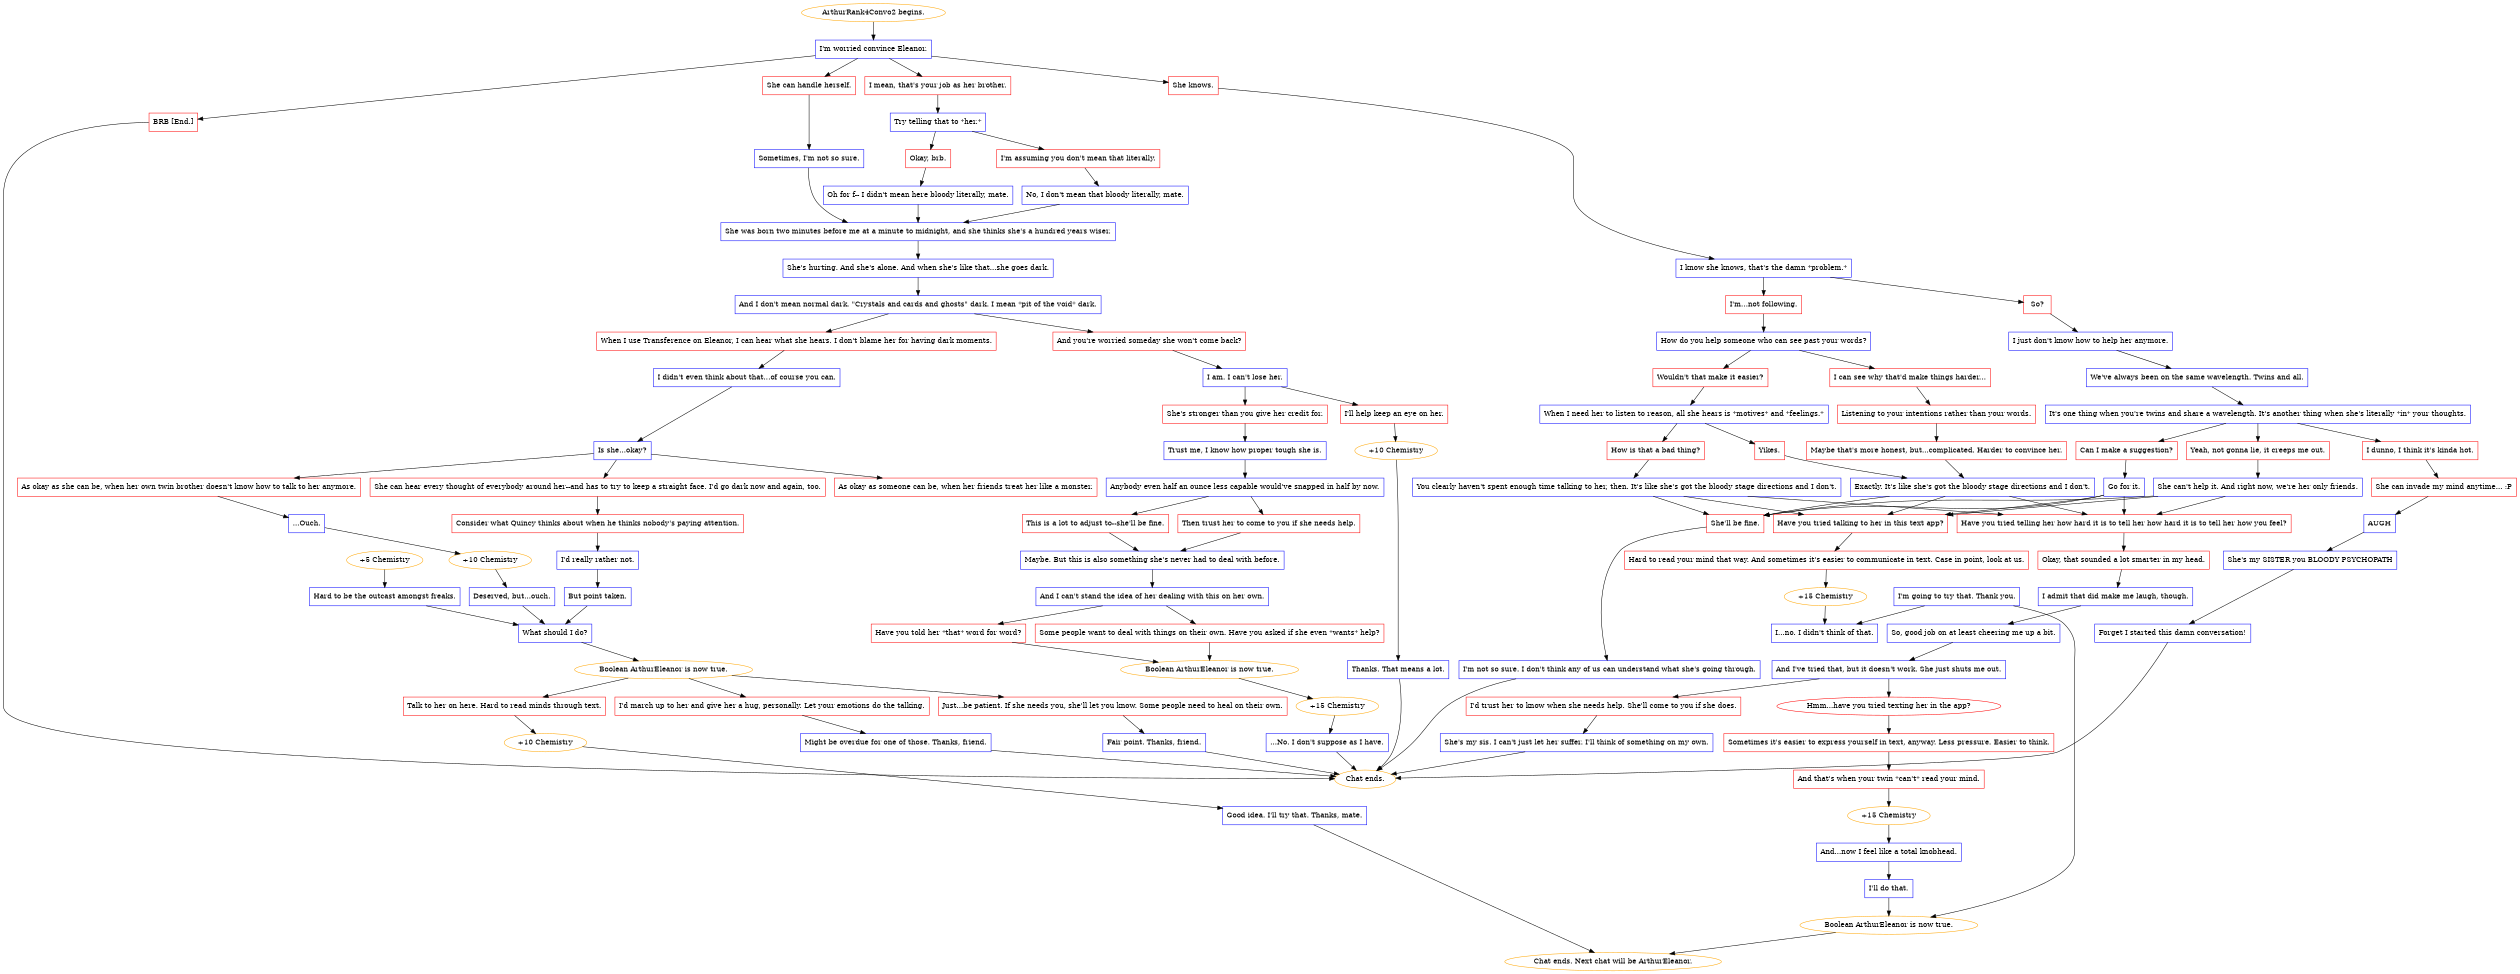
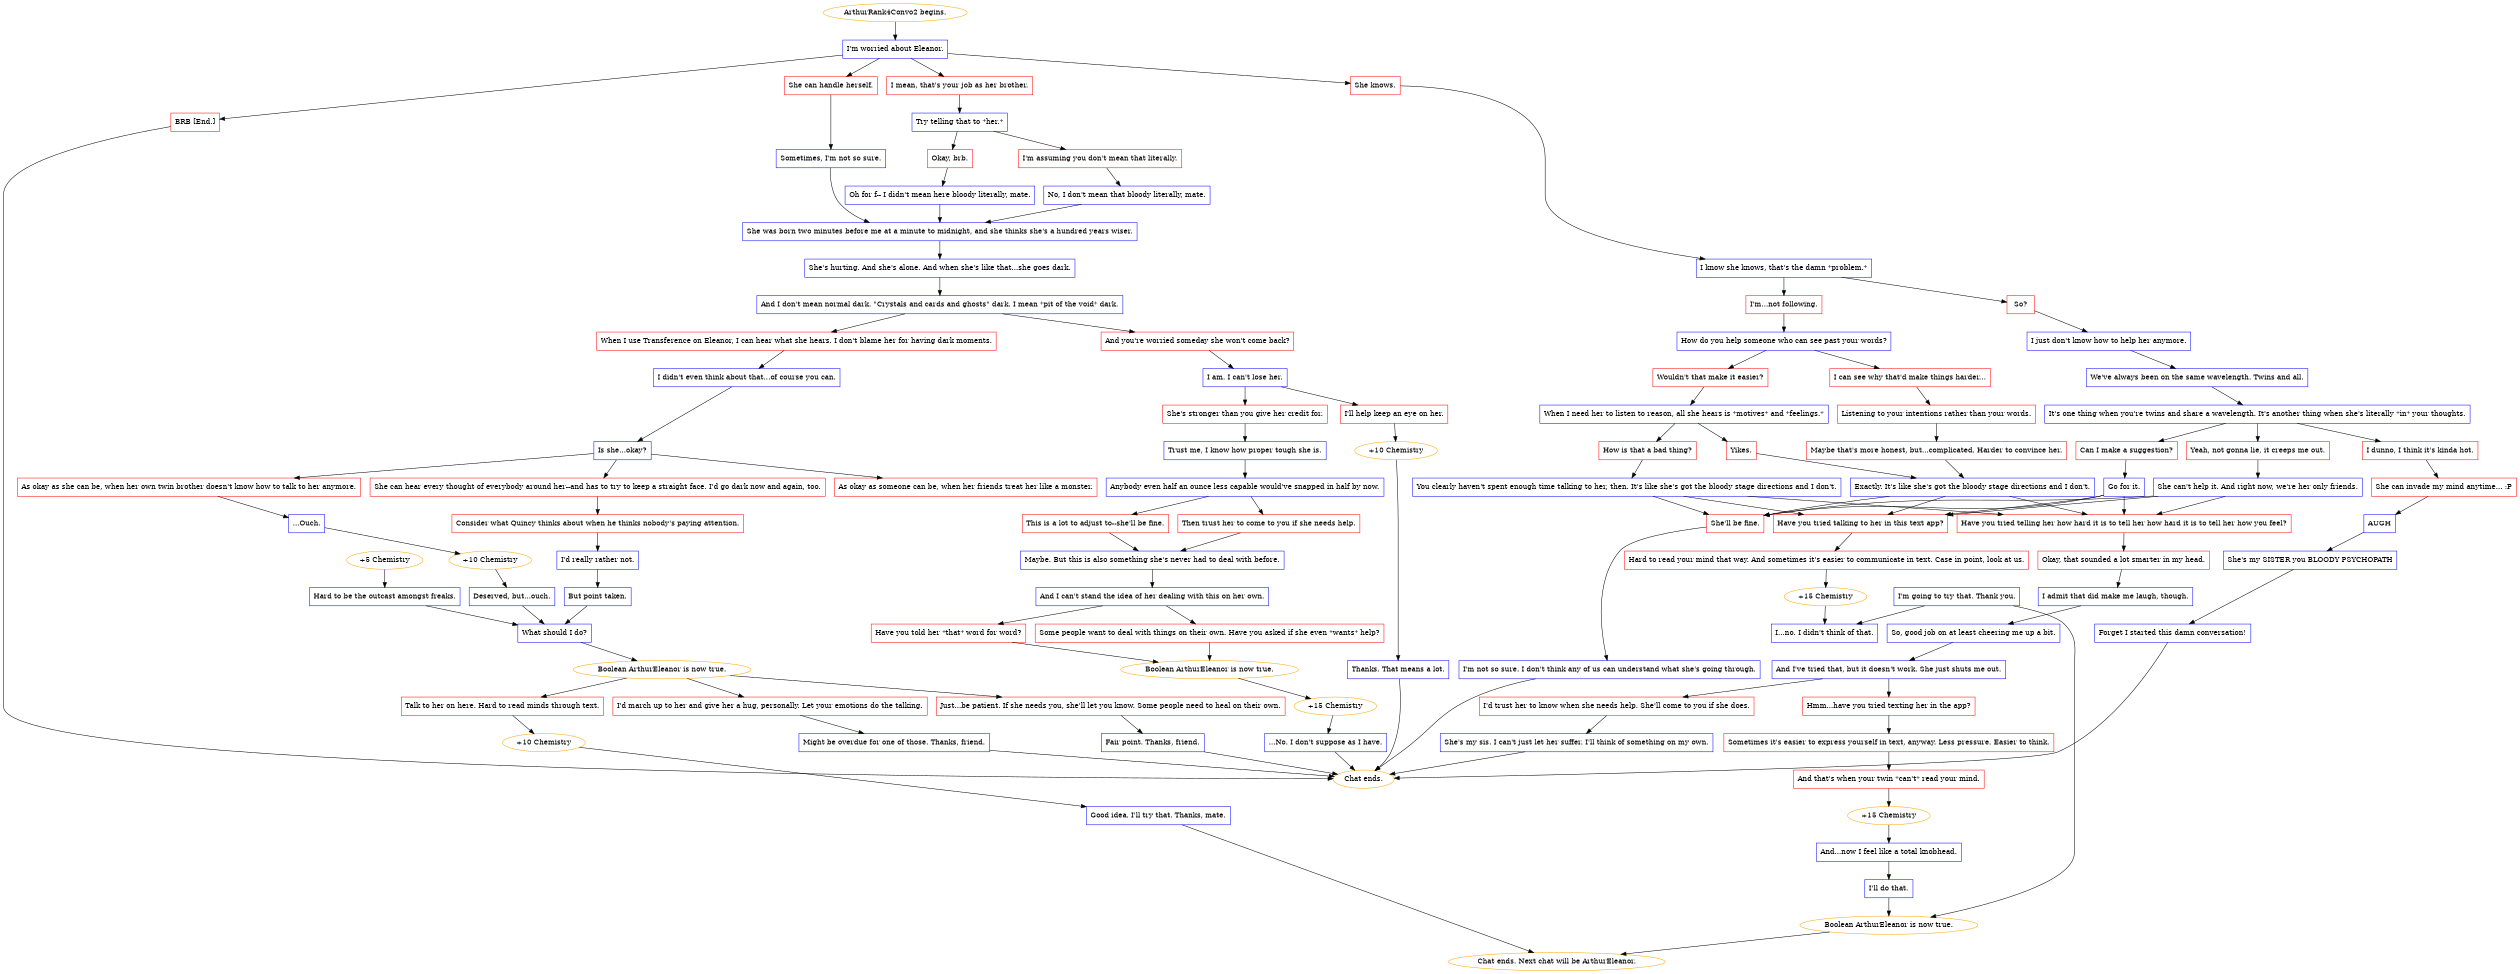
node "I'm worried convince Eleanor.": label "I'm worried convince Eleanor." -> "I'm worried about Eleanor."
node "Hmm...have you tried texting her in the app?": shape ellipse -> box
